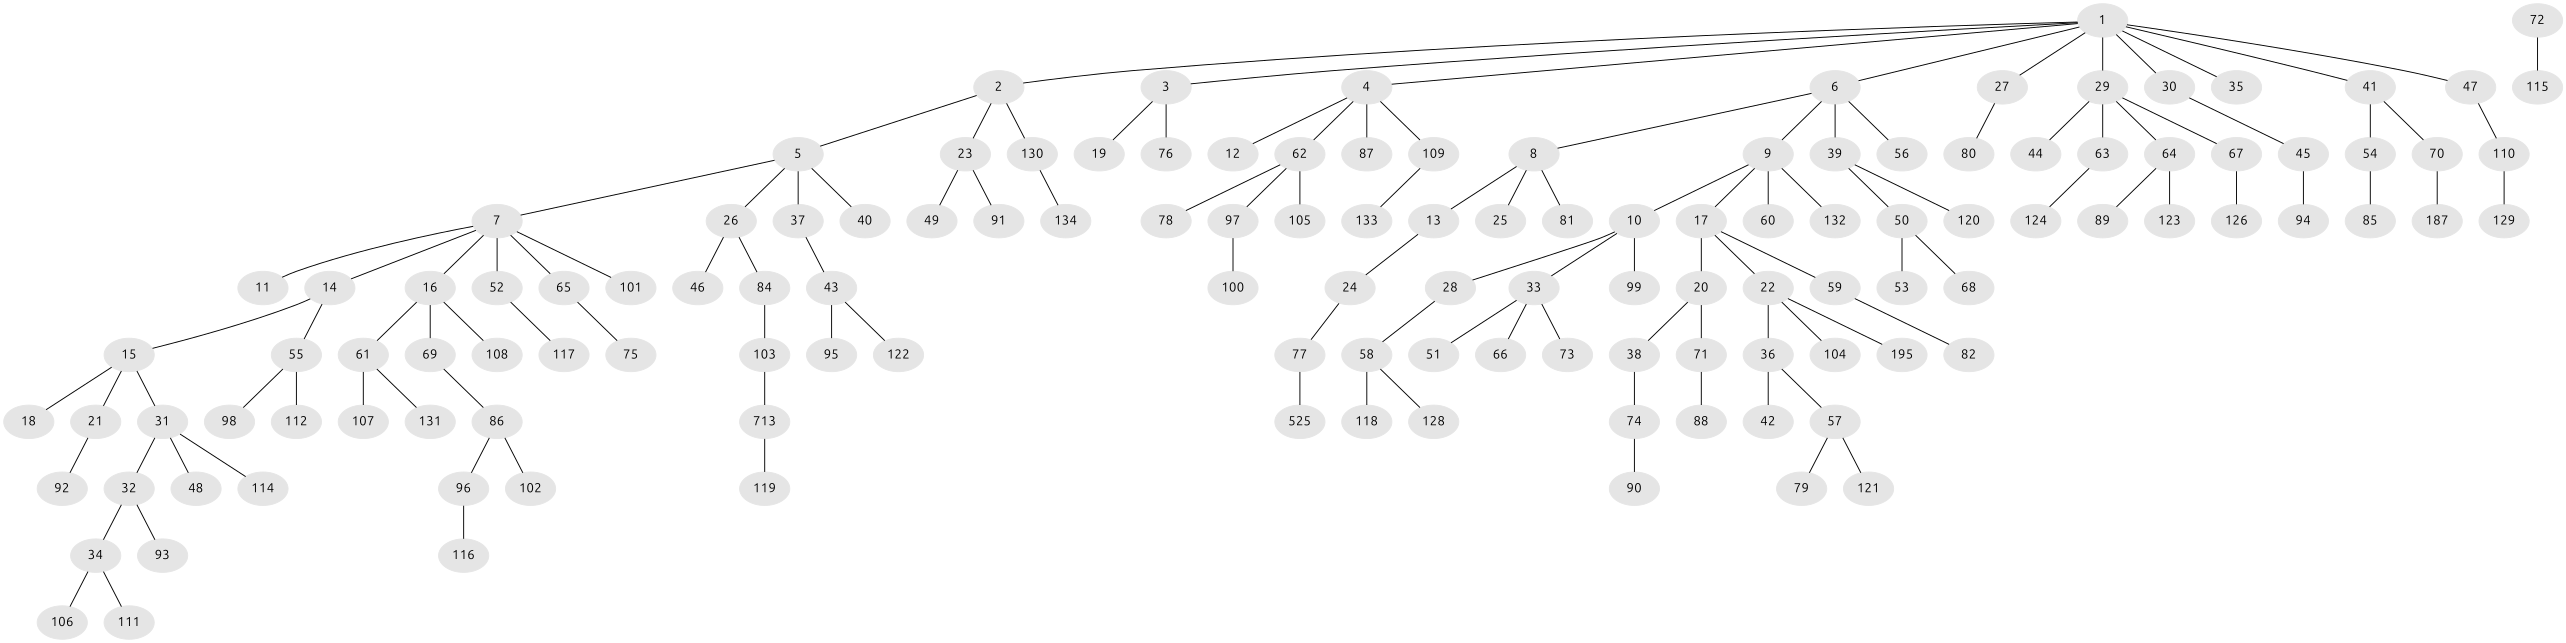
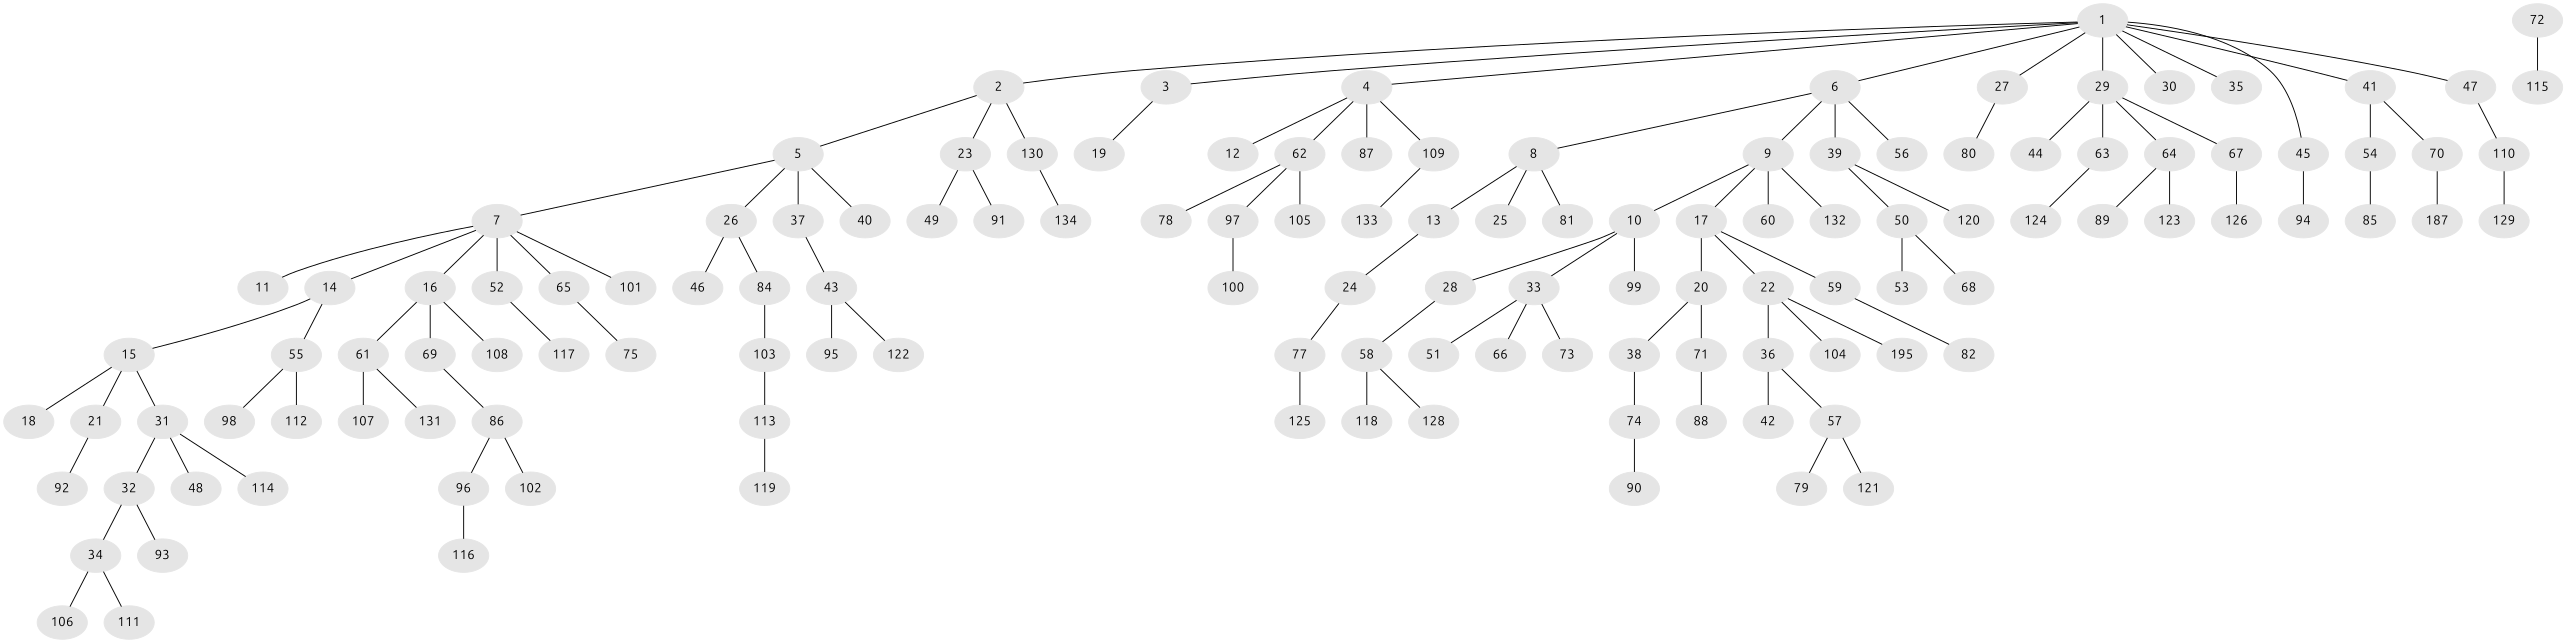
edge "30" -- "45": now "1" -- "45"
node "76": removed
node "713": label "713" -> "113"
node "525": label "525" -> "125"
